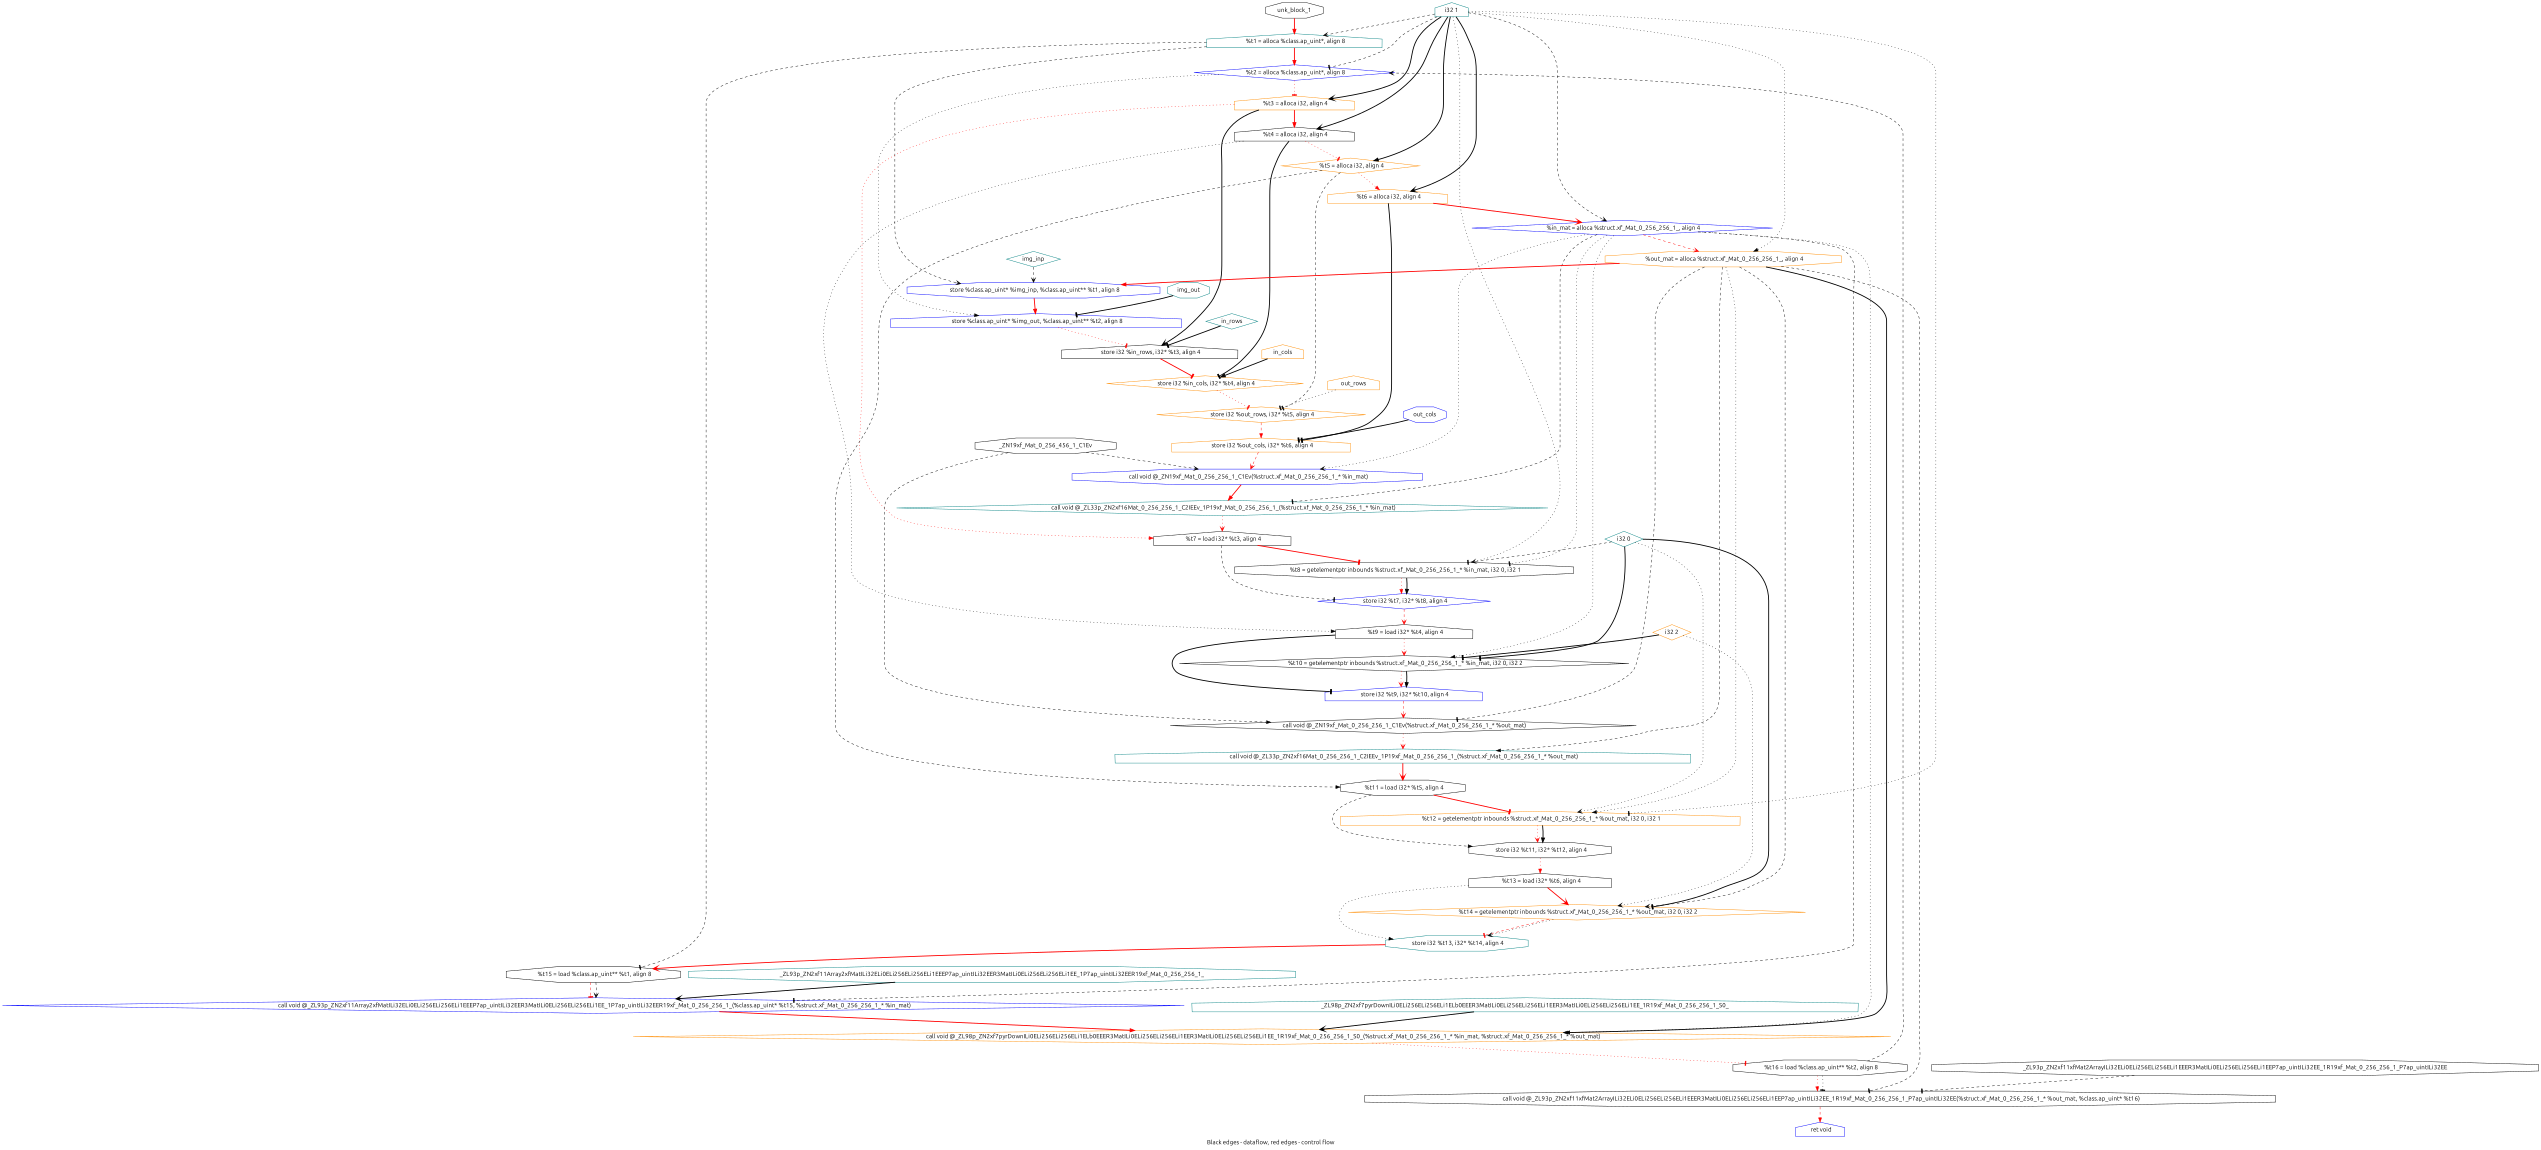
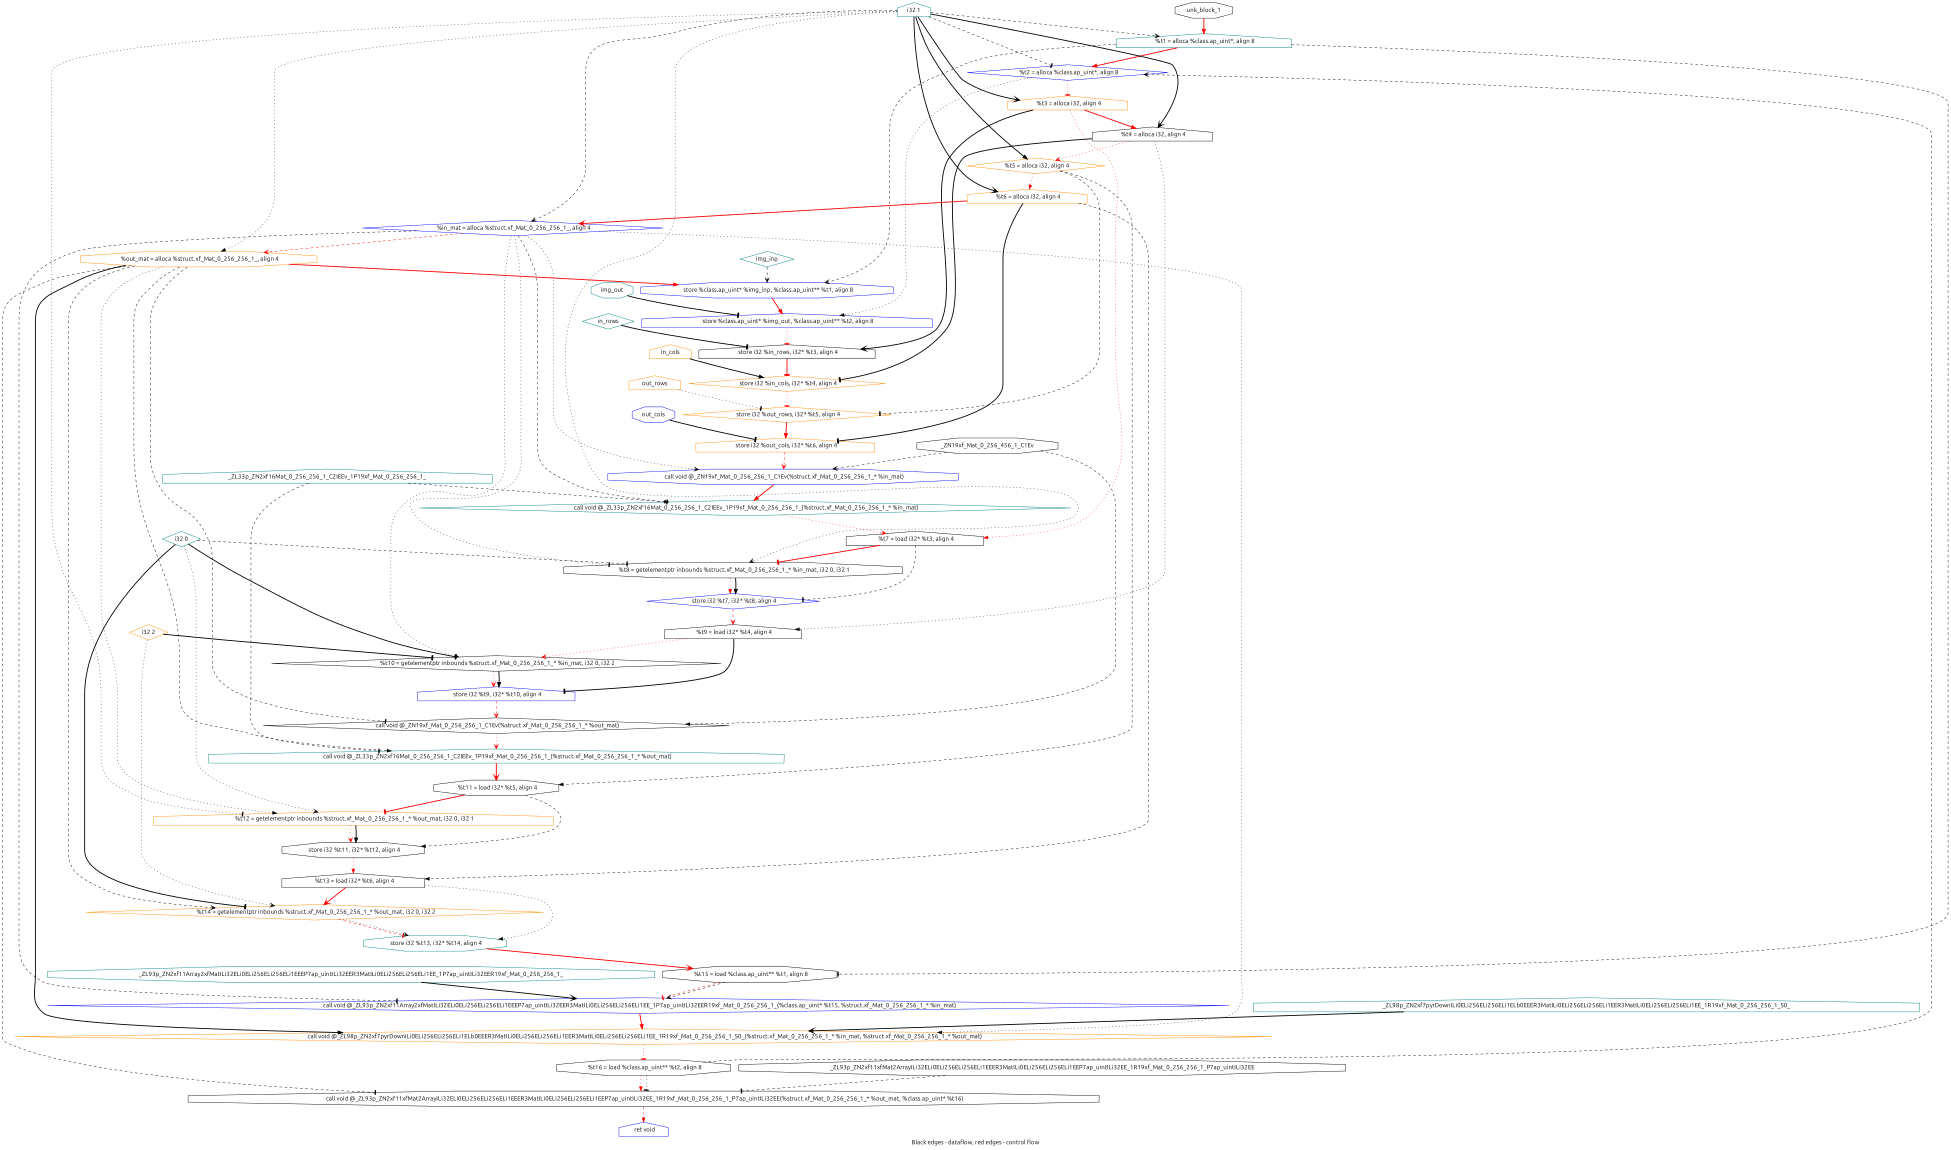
edge "%t4 = alloca i32, align 4" -> "%t5 = alloca i32, align 4": arrowhead tee -> vee
edge "store i32 %out_rows, i32* %t5, align 4" -> "store i32 %out_cols, i32* %t6, align 4": style dashed -> bold
node "_ZL33p_ZN2xf16Mat_0_256_256_1_C2IEEv_1P19xf_Mat_0_256_256_1_": added
edge "%t6 = alloca i32, align 4" -> "%t13 = load i32* %t6, align 4": added
